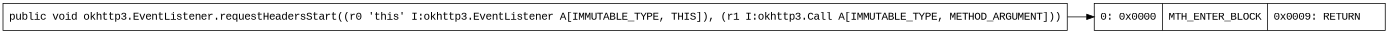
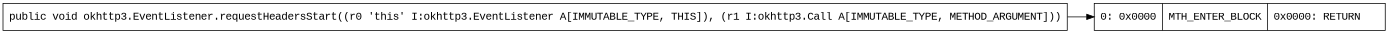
node "0: 0x0000": text "0x0009: RETURN" -> "0x0000: RETURN"
